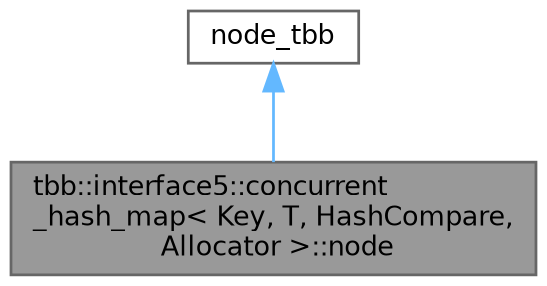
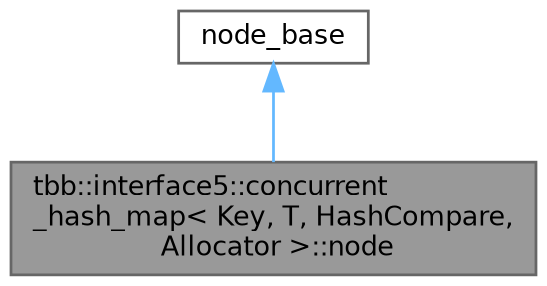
node "node_tbb": label "node_tbb" -> "node_base"
